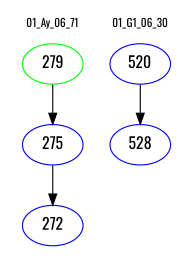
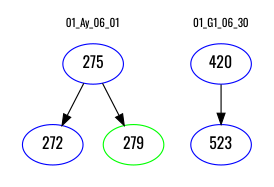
cluster "01_Ay_06_71": label "01_Ay_06_71" -> "01_Ay_06_01"
node "520": label "520" -> "420"
edge "279" -> "275": reversed
node "528": label "528" -> "523"
